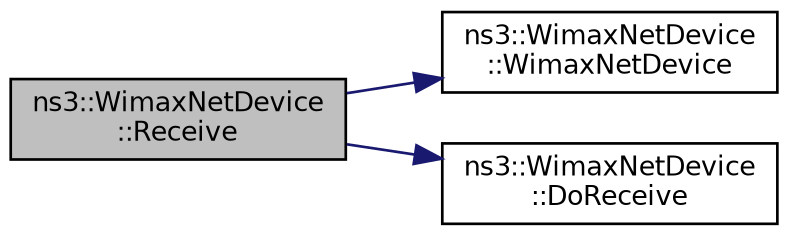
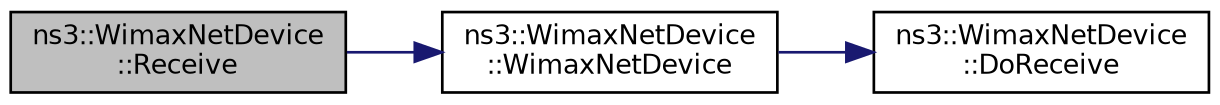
edge "ns3::WimaxNetDevice ::Receive" -> "ns3::WimaxNetDevice ::DoReceive": now "ns3::WimaxNetDevice ::WimaxNetDevice" -> "ns3::WimaxNetDevice ::DoReceive"
